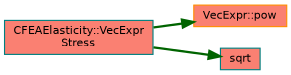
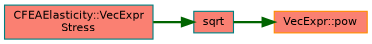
edge "CFEAElasticity::VecExpr Stress" -> "VecExpr::pow": now "sqrt" -> "VecExpr::pow"
